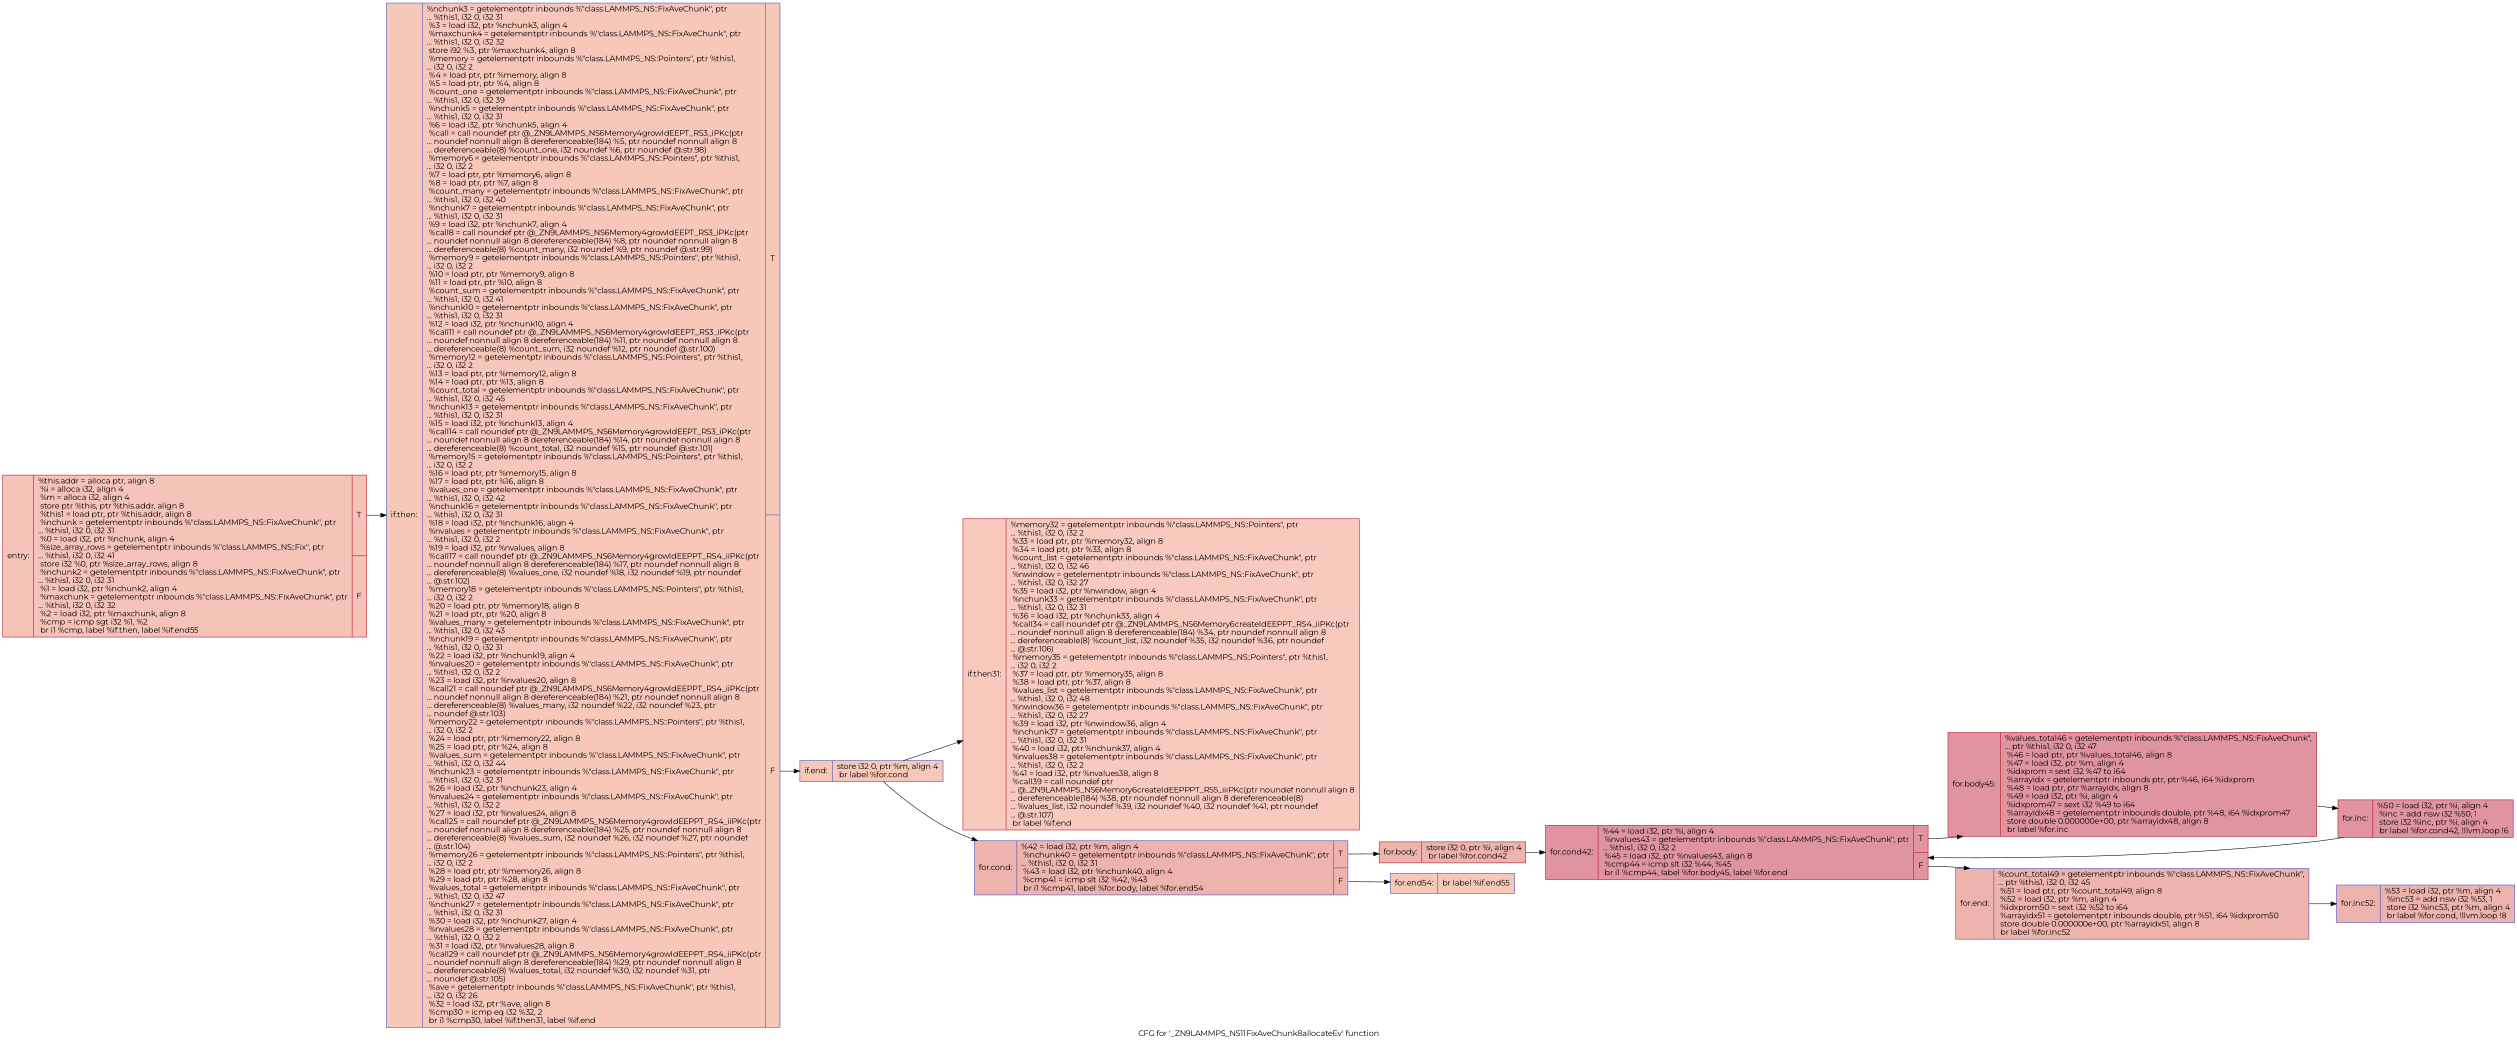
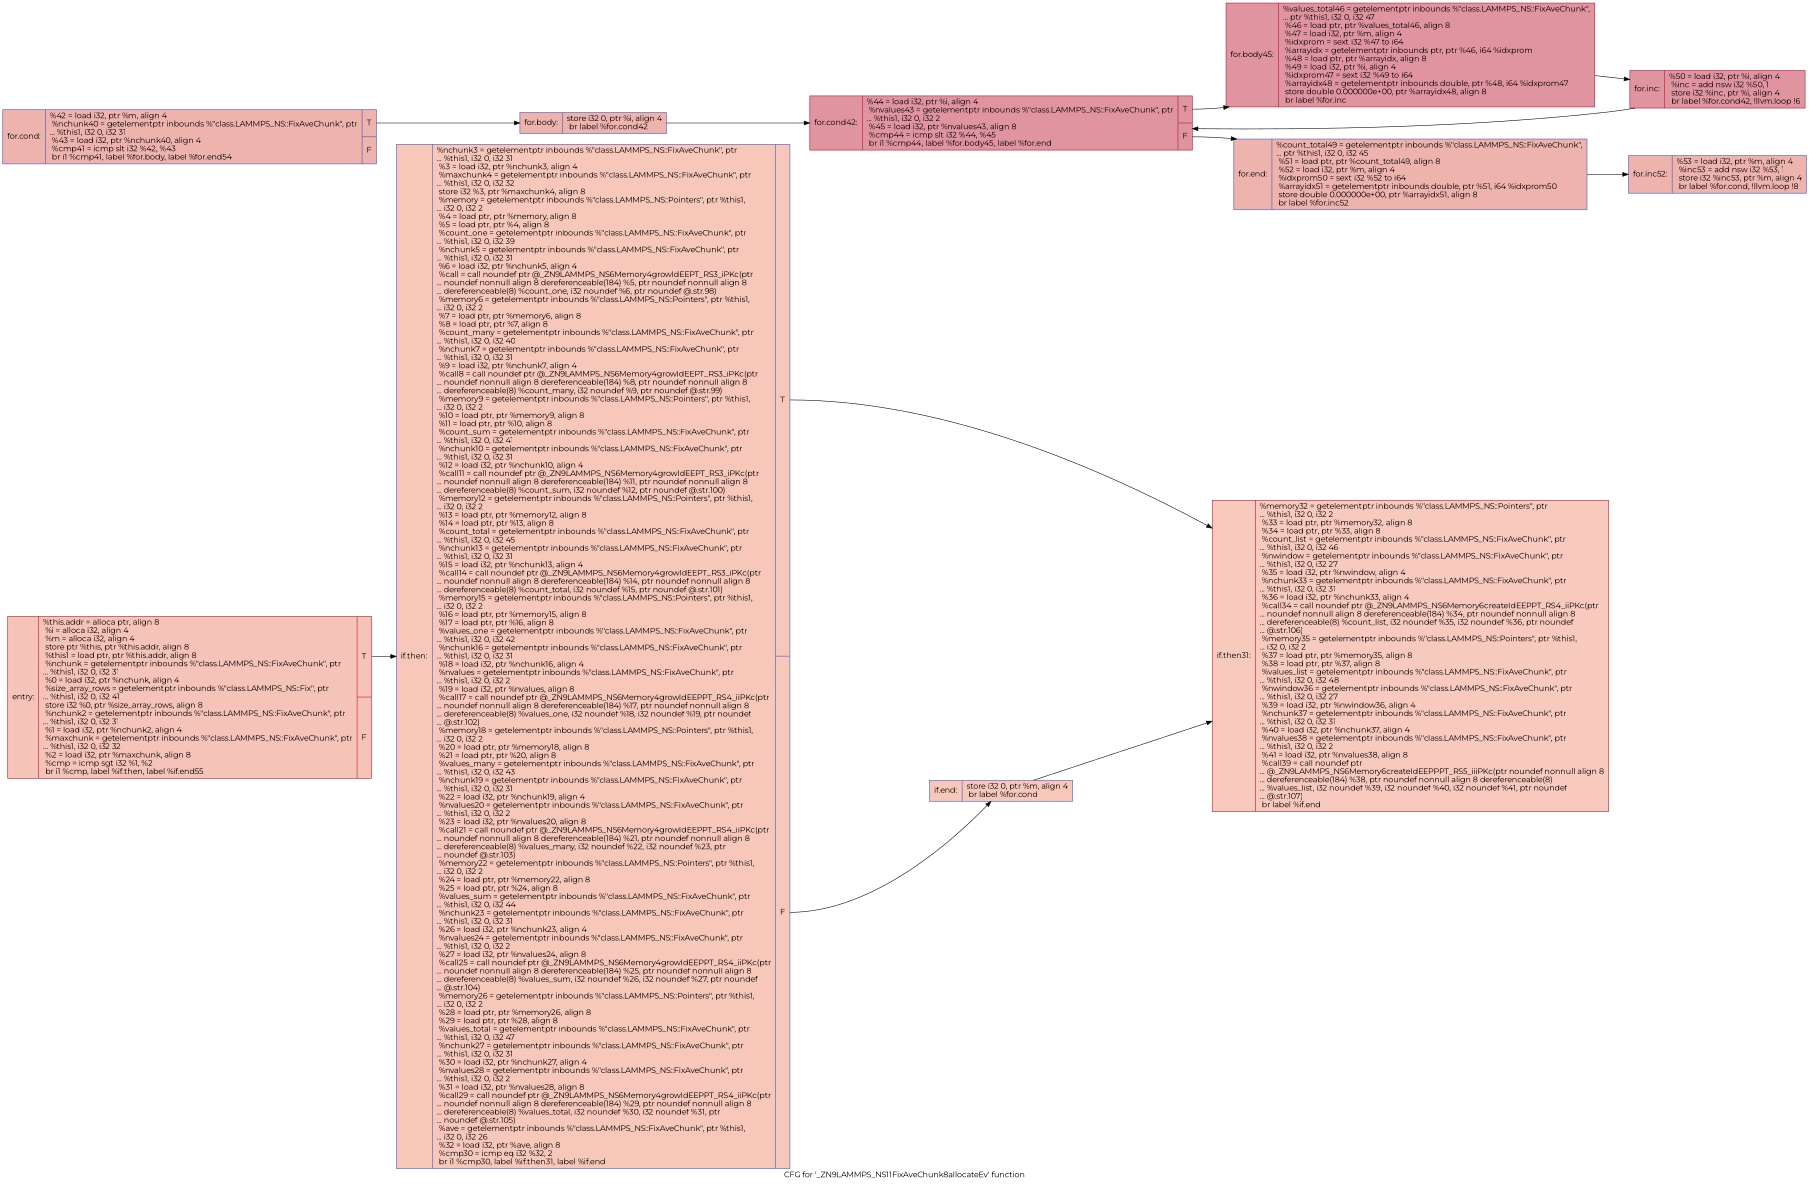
node "if.then:": text "store i92 %3, ptr %maxchunk4, align 8" -> "store i32 %3, ptr %maxchunk4, align 8"
edge "if.then:" -> "if.then31:": added
edge "if.end:" -> "for.cond:": removed
node "for.body:": color #b70d28ff -> #3d50c3ff
node "for.end54:": removed
